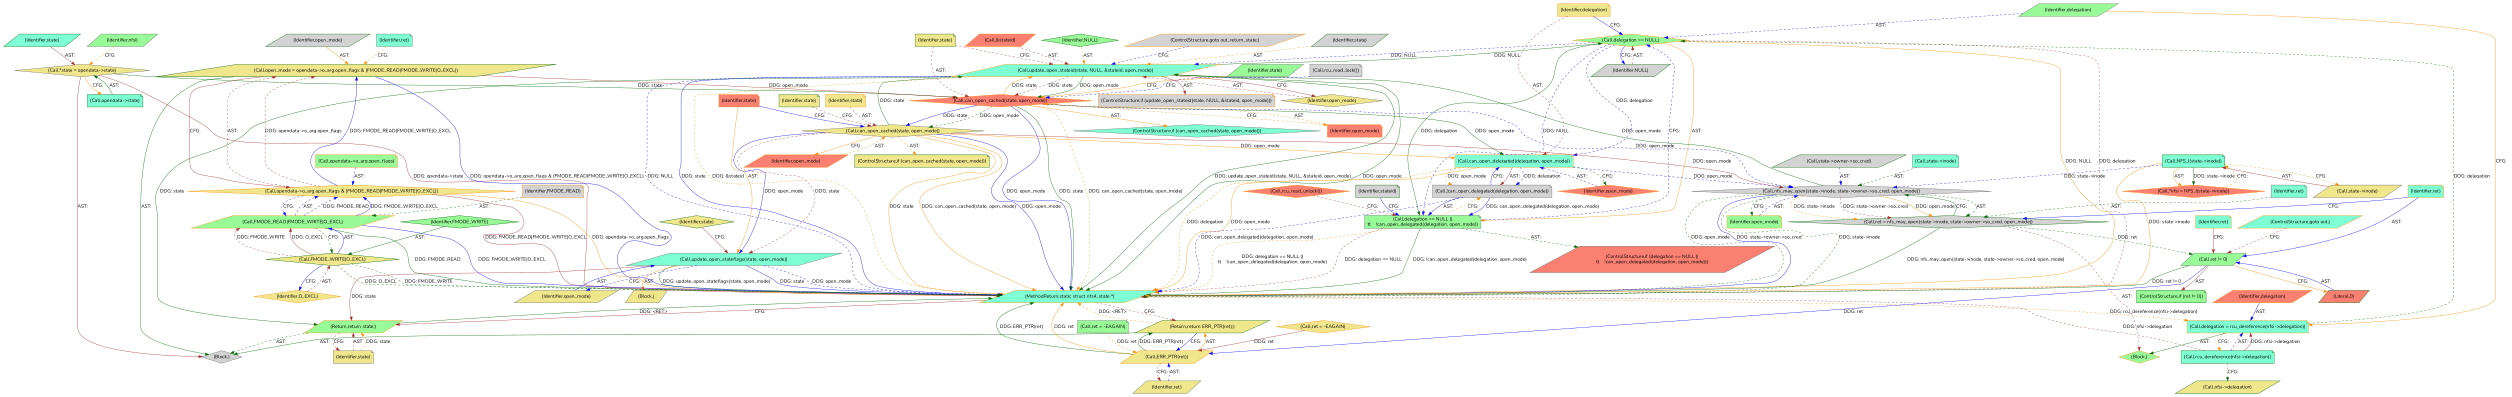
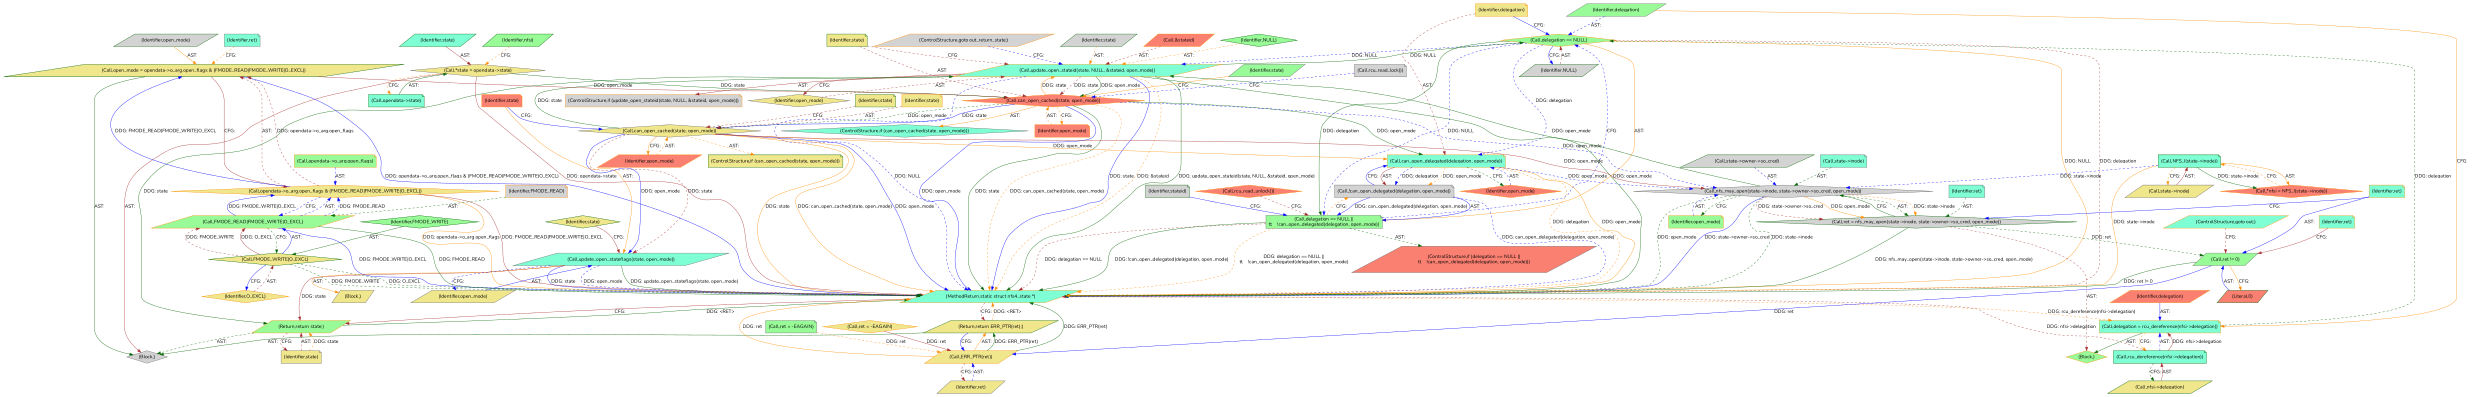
node "(Identifier,nfsi)": color gray40 -> darkgreen
edge "(Call,*state = opendata->state)" -> "(Call,opendata->state)": style solid -> dashed
node "(ControlStructure,if (ret != 0))": removed
edge "(Call,nfsi->delegation)" -> "(Call,rcu_dereference(nfsi->delegation))": added, label "AST:"
